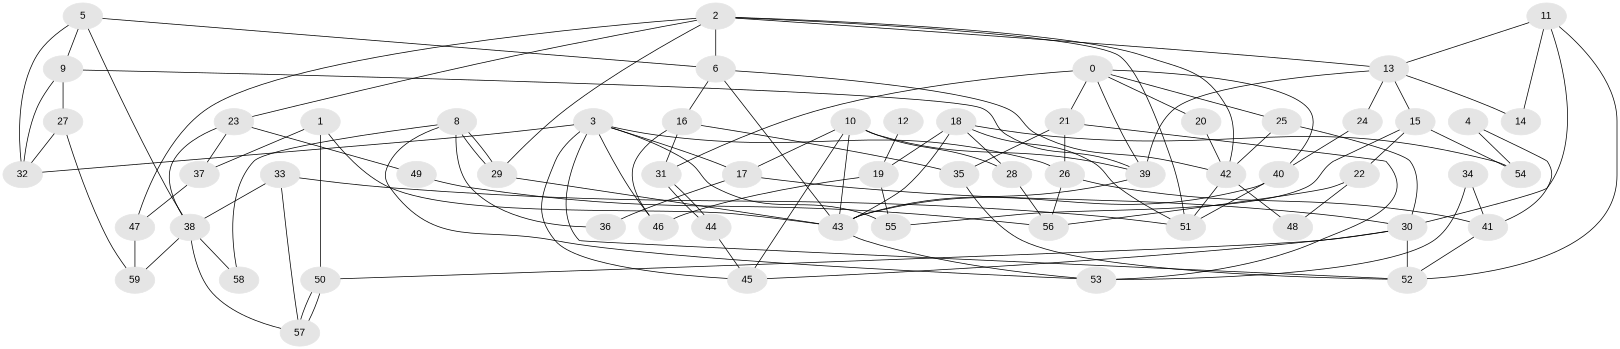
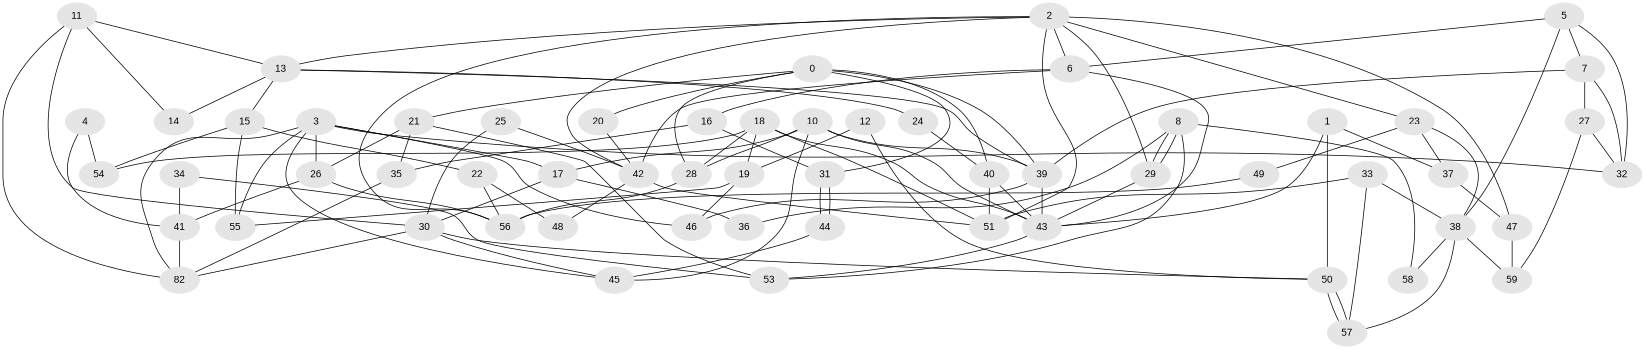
edge "2" -- "56": added
node "9": label "9" -> "7"
edge "0" -- "25": now "0" -- "28"
edge "16" -- "46": now "39" -- "46"
edge "12" -- "50": added
node "52": label "52" -> "82"
